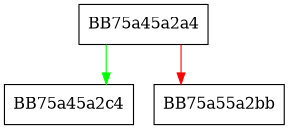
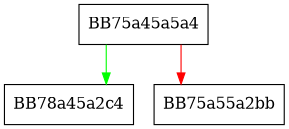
node "BB75a45a2a4": label "BB75a45a2a4" -> "BB75a45a5a4"
node "BB75a45a2c4": label "BB75a45a2c4" -> "BB78a45a2c4"
